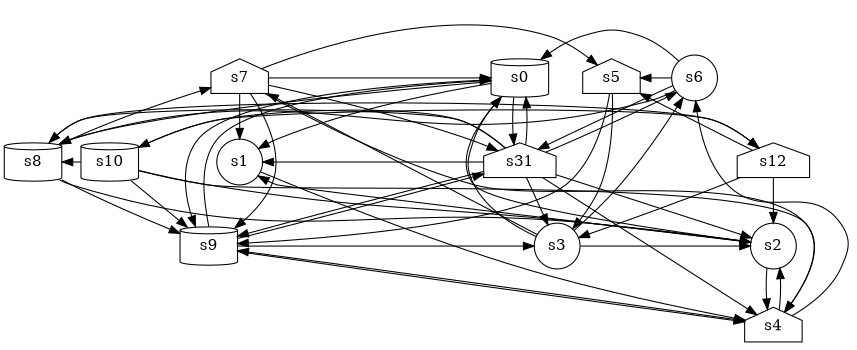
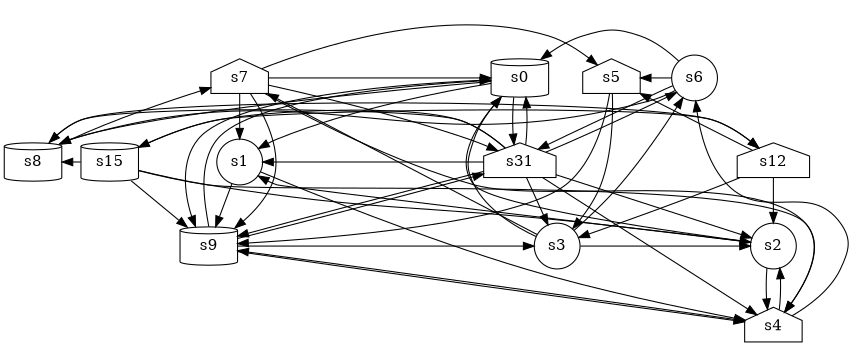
node "s10": label "s10" -> "s15"
edge "s8" -> "s9": now "s1" -> "s9"
edge "s8" -> "s2": removed
